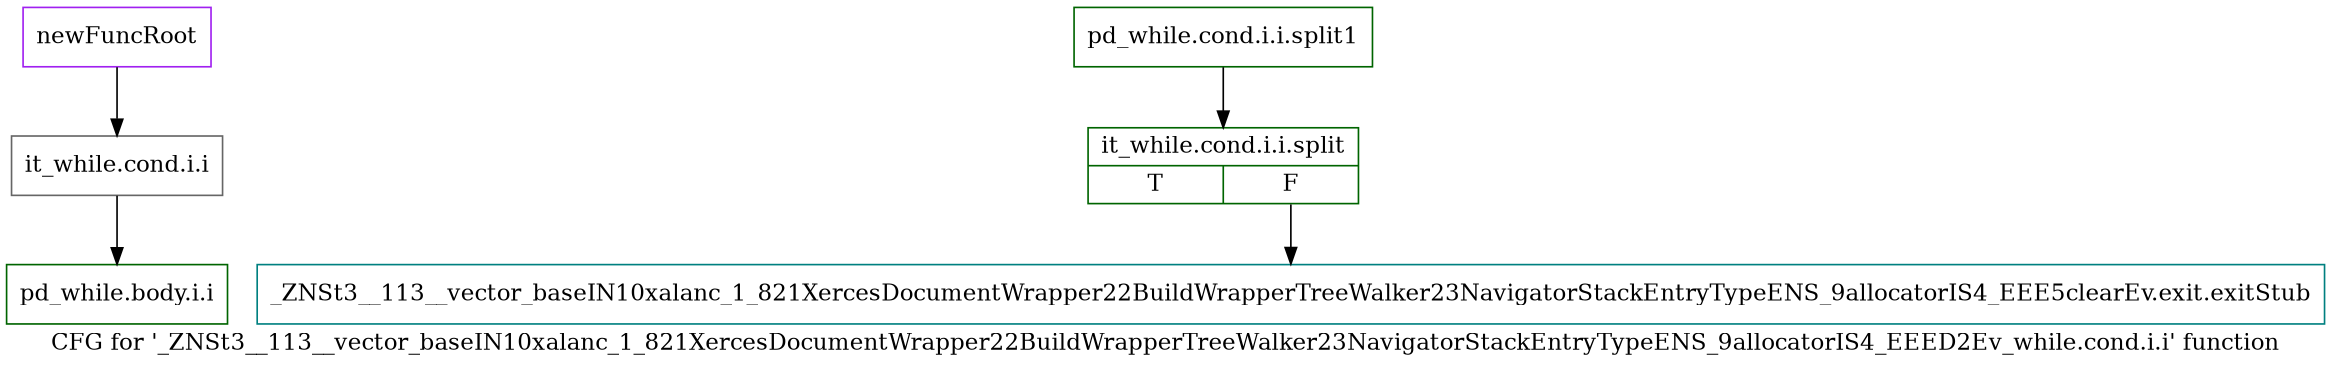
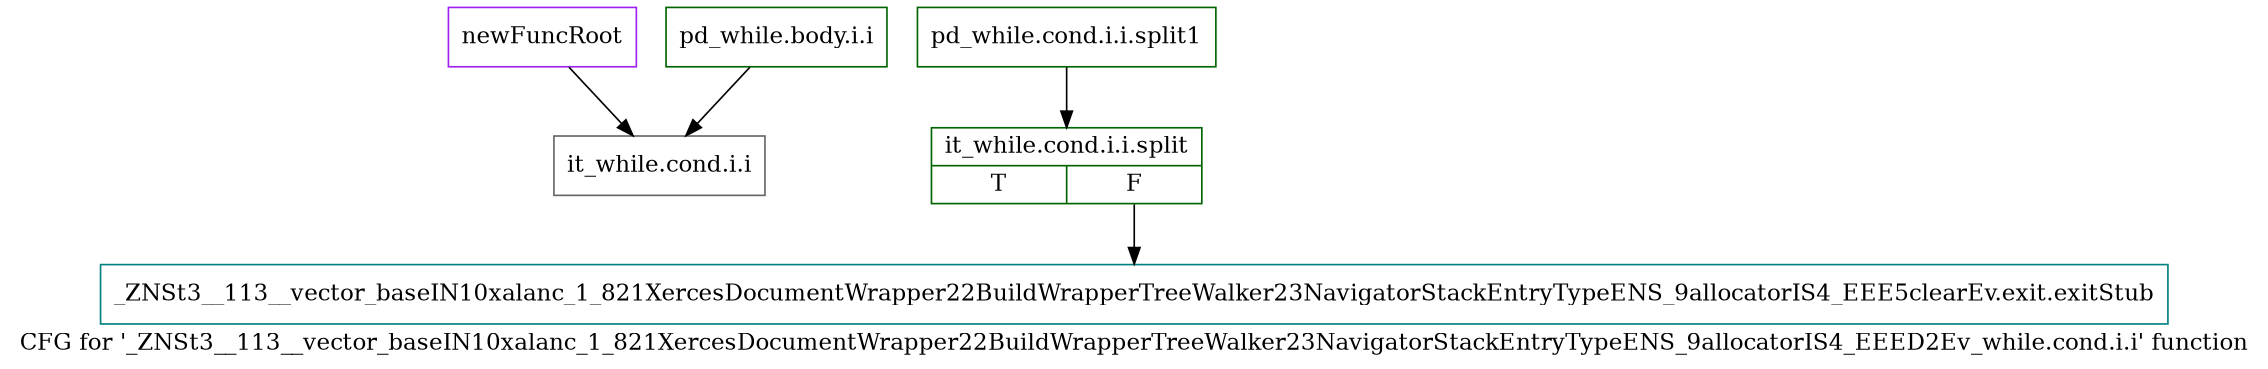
edge "it_while.cond.i.i" -> "pd_while.body.i.i": reversed
